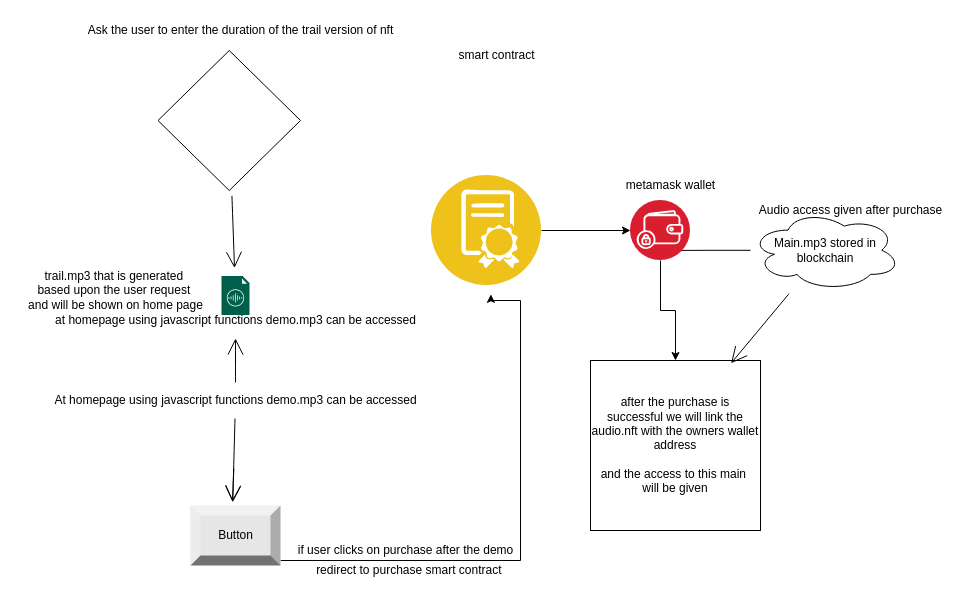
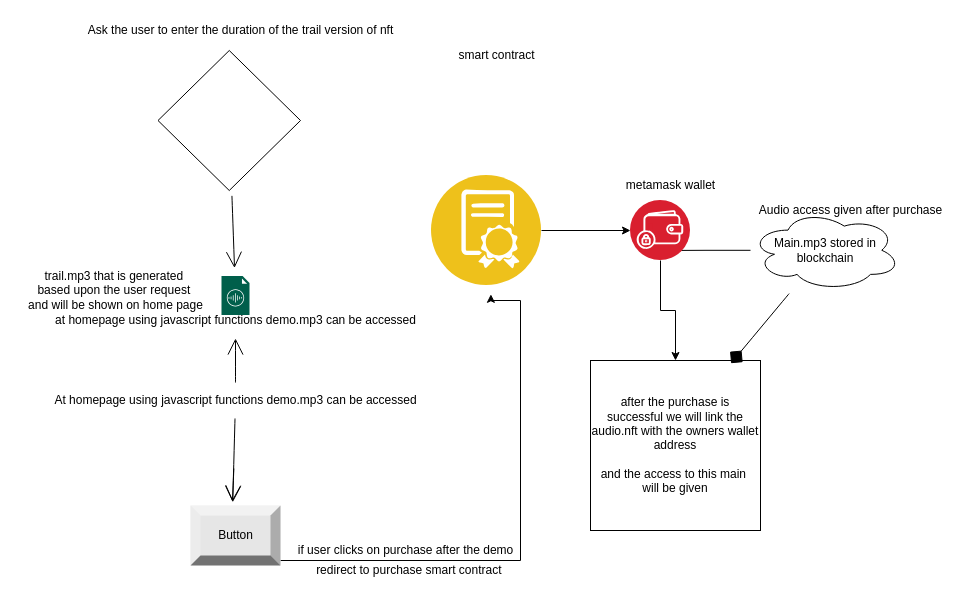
edge "Main.mp3 stored in blockchain" -> "after the purchase is successful we will link the audio.nft with the owners wallet address and the access to this main will be given": arrowhead open -> diamond
